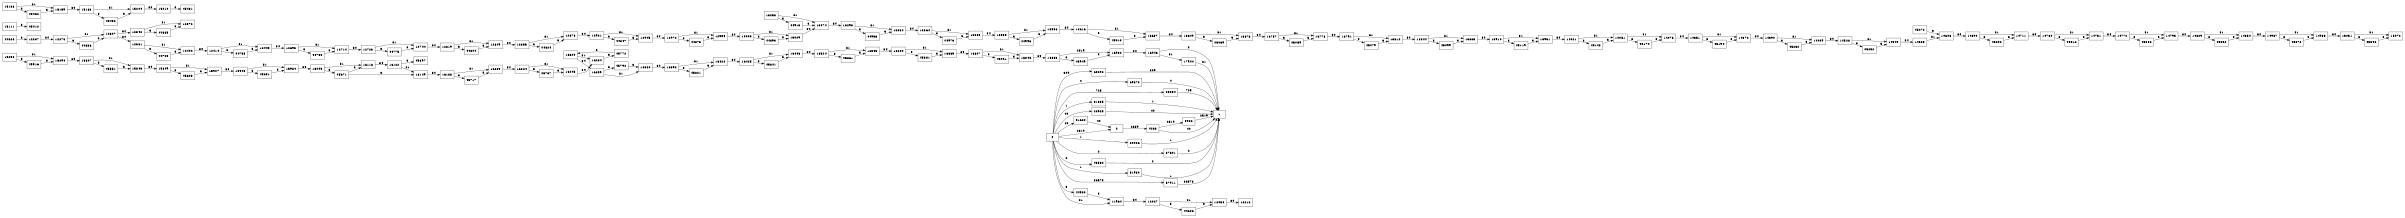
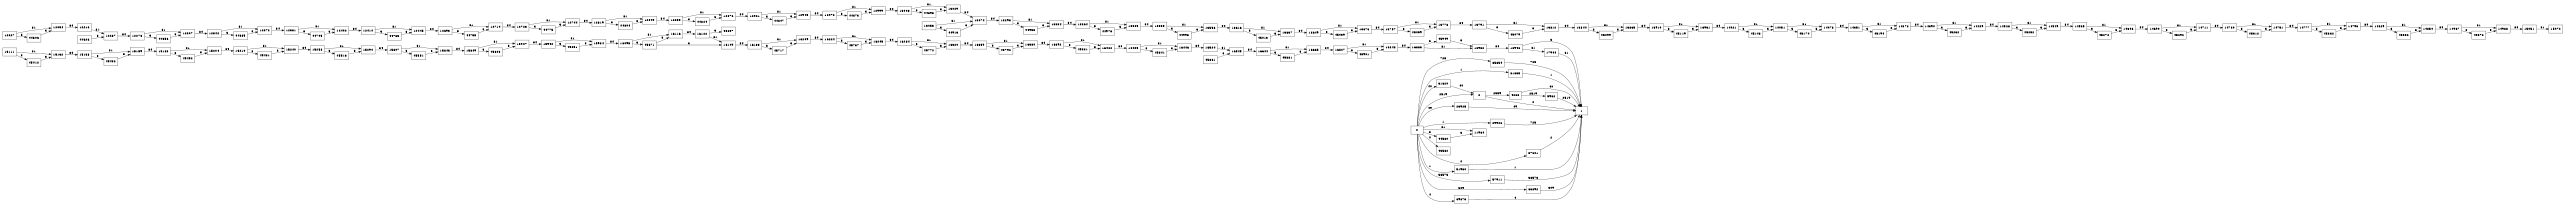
edge "14585" -> "45272": added, label "3"
edge "12216" -> "12237": added, label "81"
node "14772": label "14772" -> "14777"
edge "12307" -> "12381": now "12372" -> "12381"
node "45392": removed
node "15240": added
edge "16883" -> "16932": label "2519" -> "81"
node "15132": added
edge "16524" -> "45861": removed, label "3"
edge "16320" -> "16284": reversed
edge "29906" -> "1": label "1" -> "725"
edge "43582" -> "1": now "2" -> "1"
edge "11964" -> "12027": removed, label "84"
